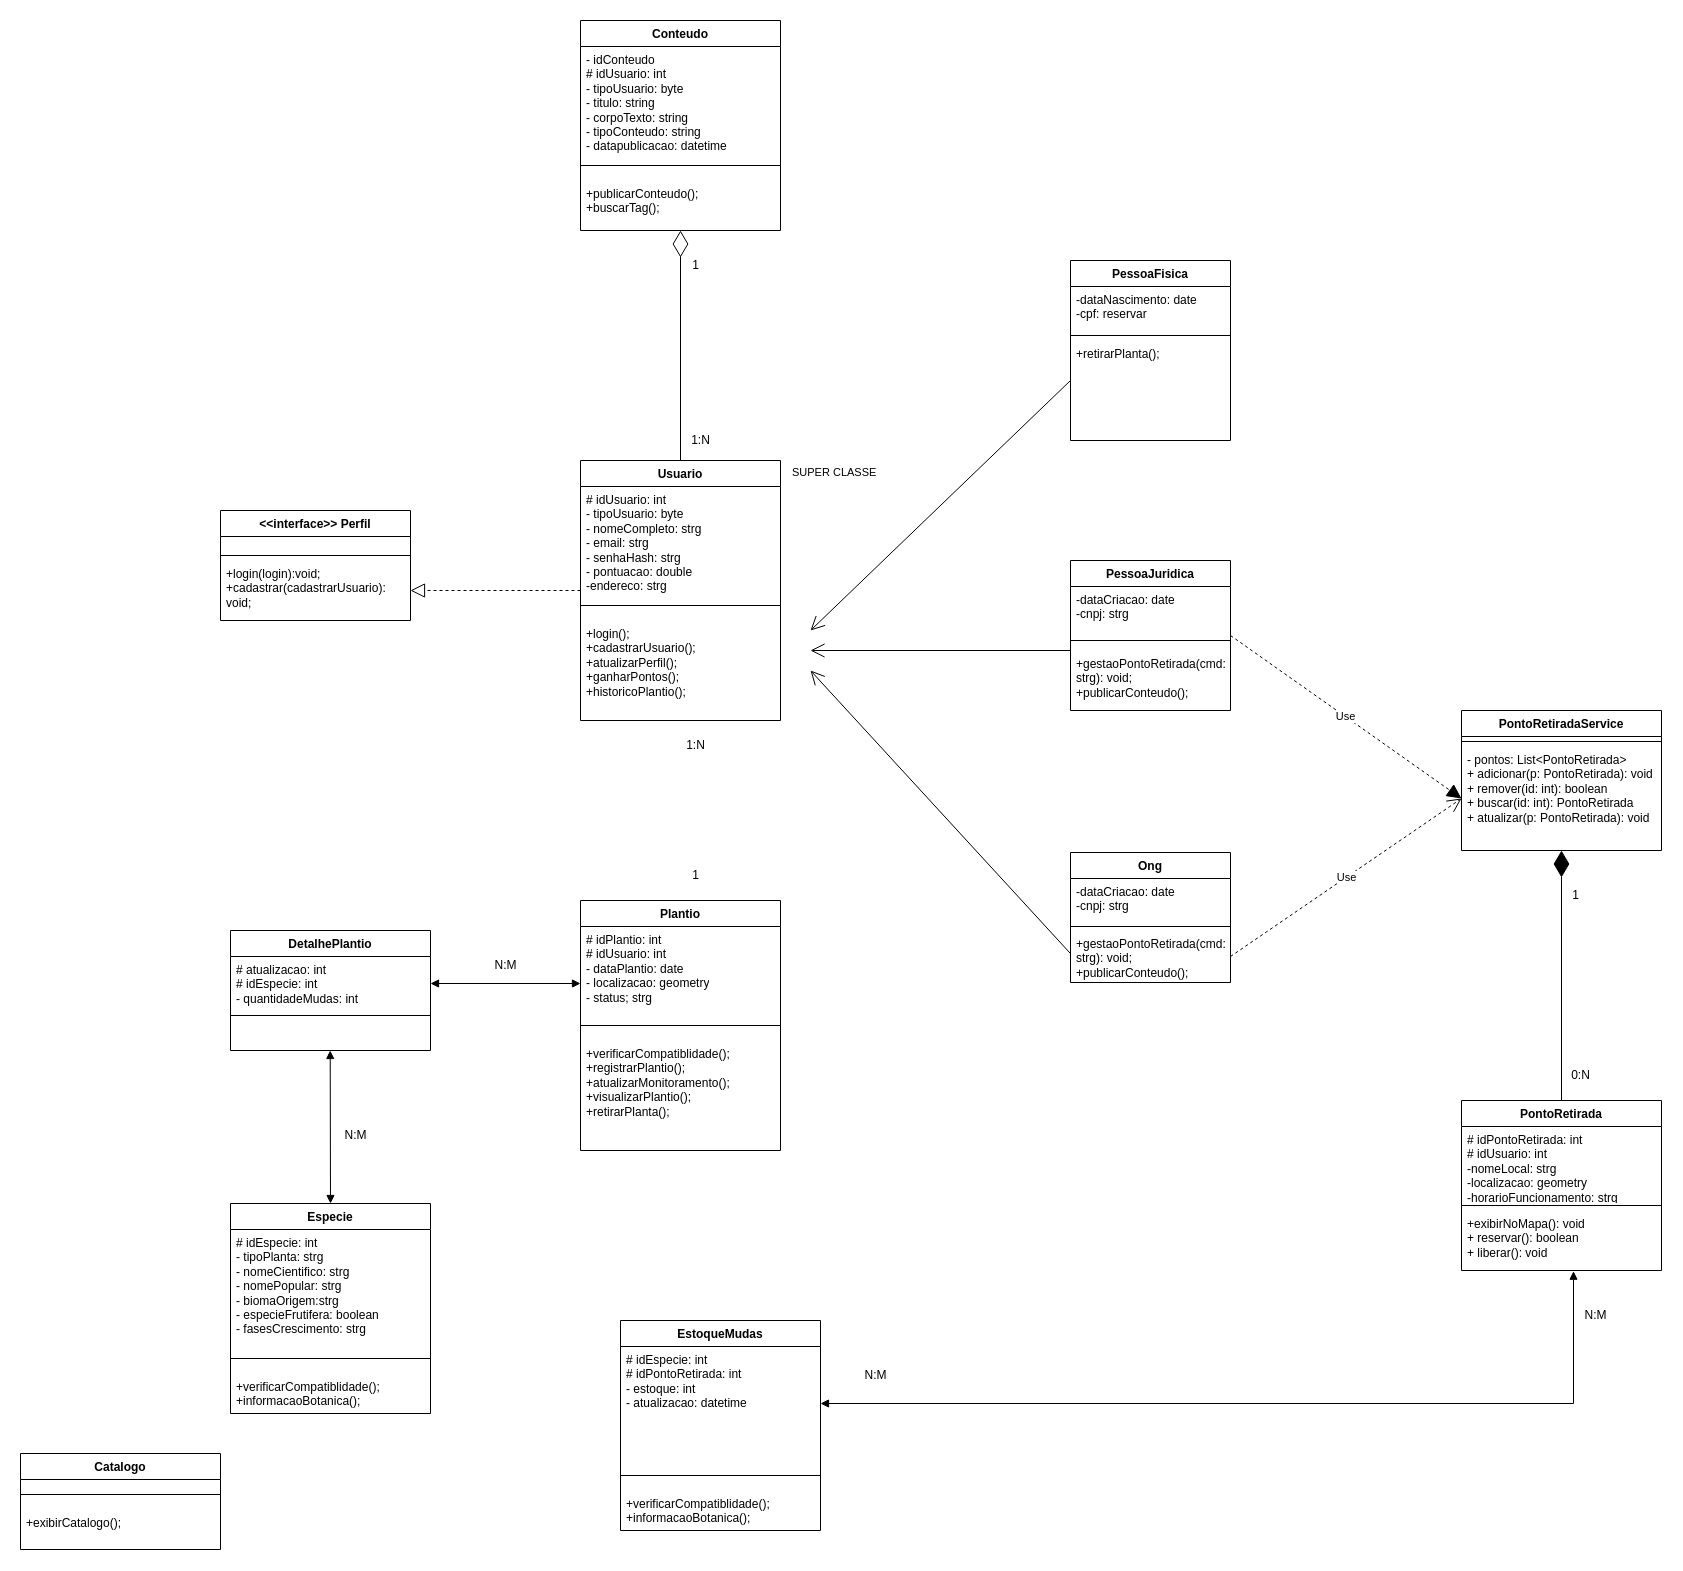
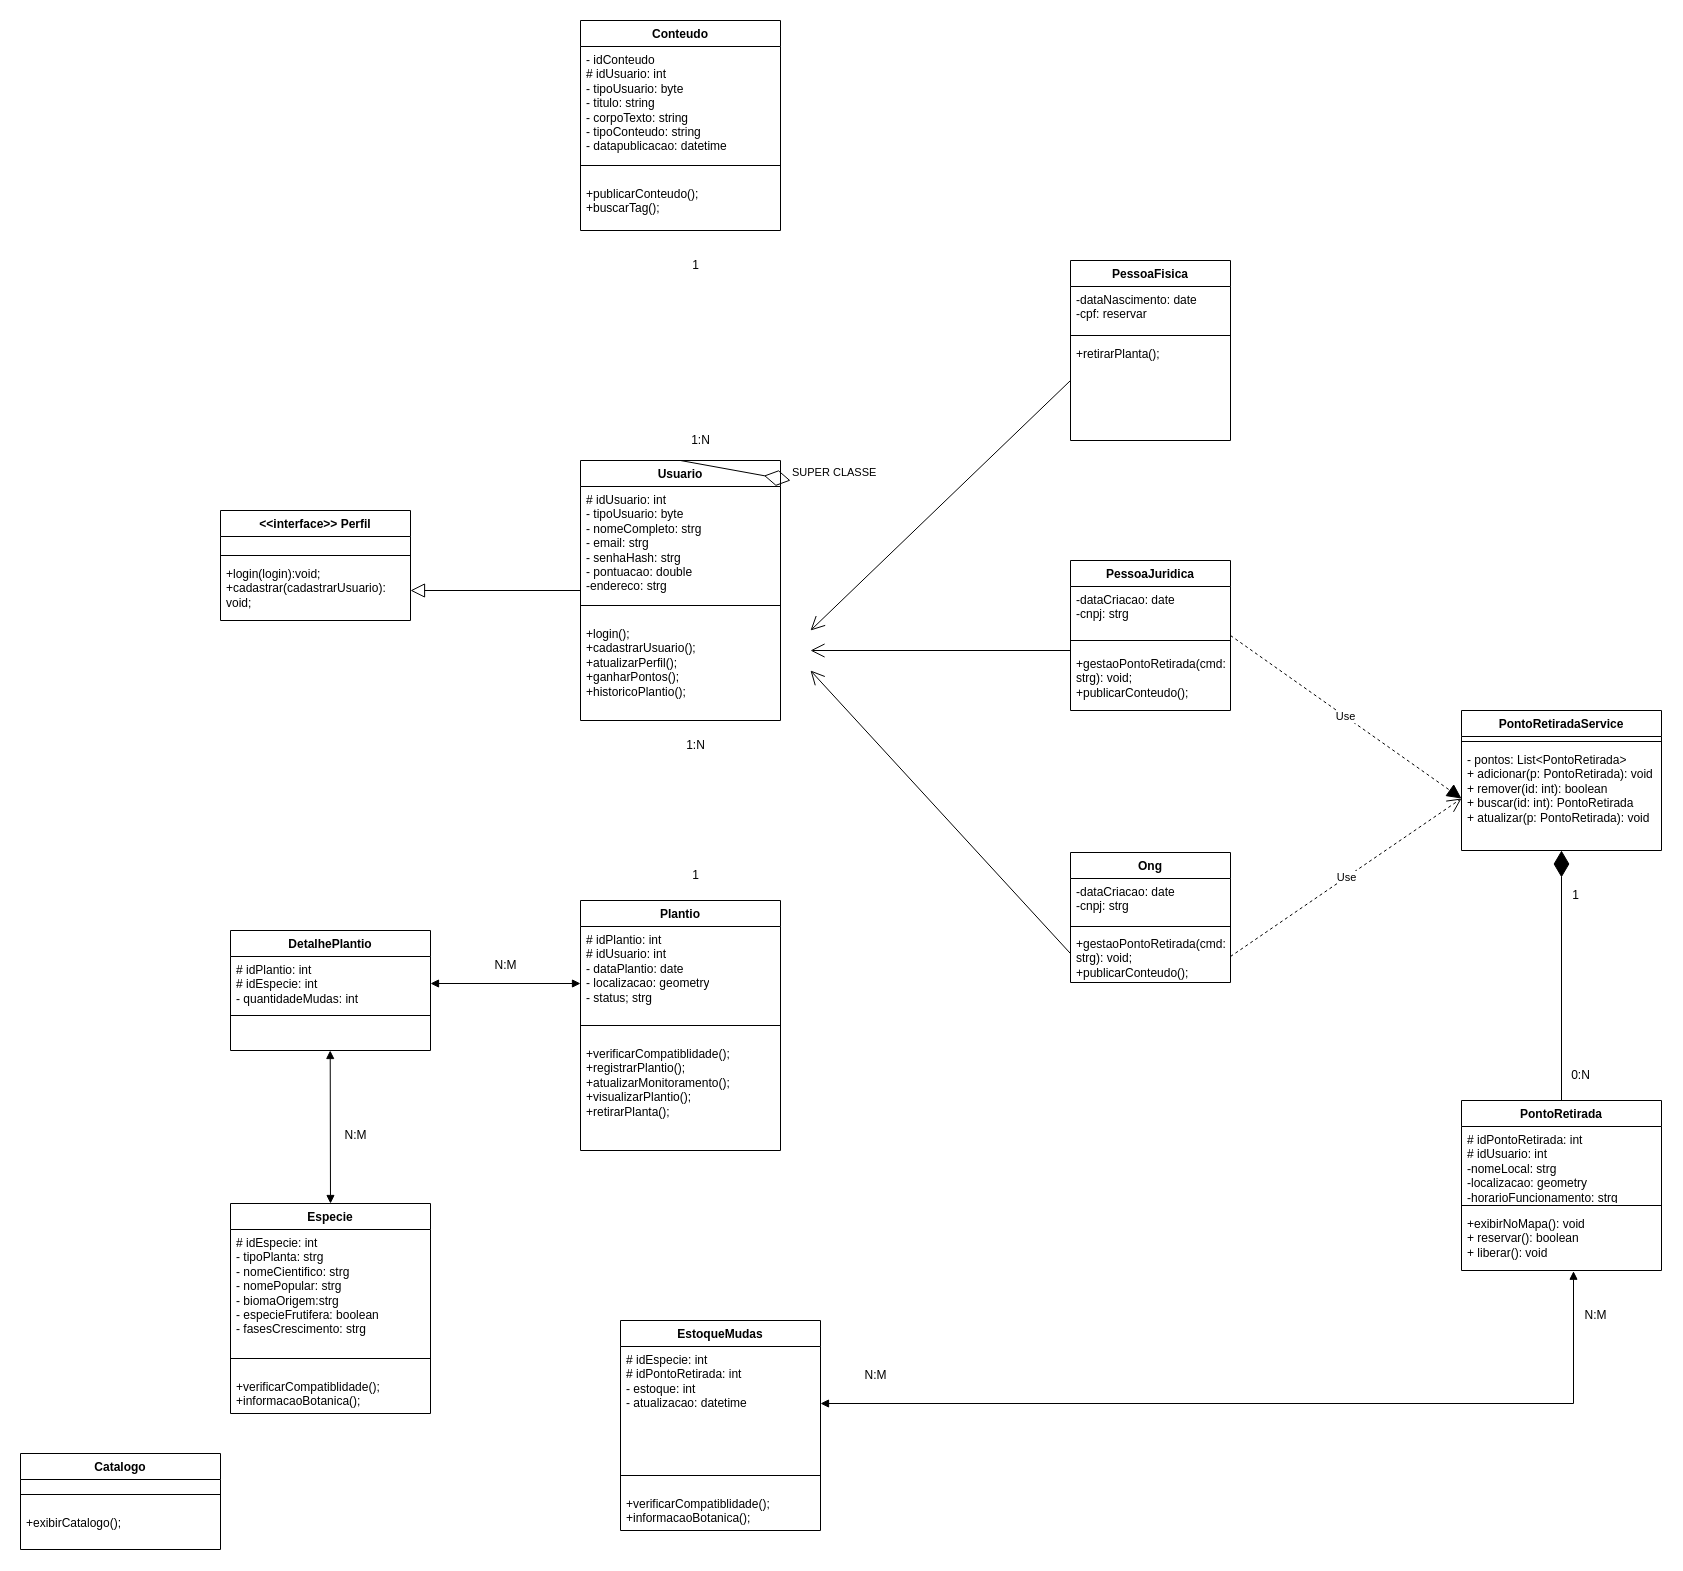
edge "Usuario" -> "+publicarConteudo(); +buscarTag();": now "Usuario" -> "SUPER CLASSE"
edge "Usuario" -> "+login(login):void; +cadastrar(cadastrarUsuario): void;": style dashed -> solid
node "# atualizacao: int # idEspecie: int - quantidadeMudas: int": label "# atualizacao: int # idEspecie: int - quantidadeMudas: int" -> "# idPlantio: int # idEspecie: int - quantidadeMudas: int"
